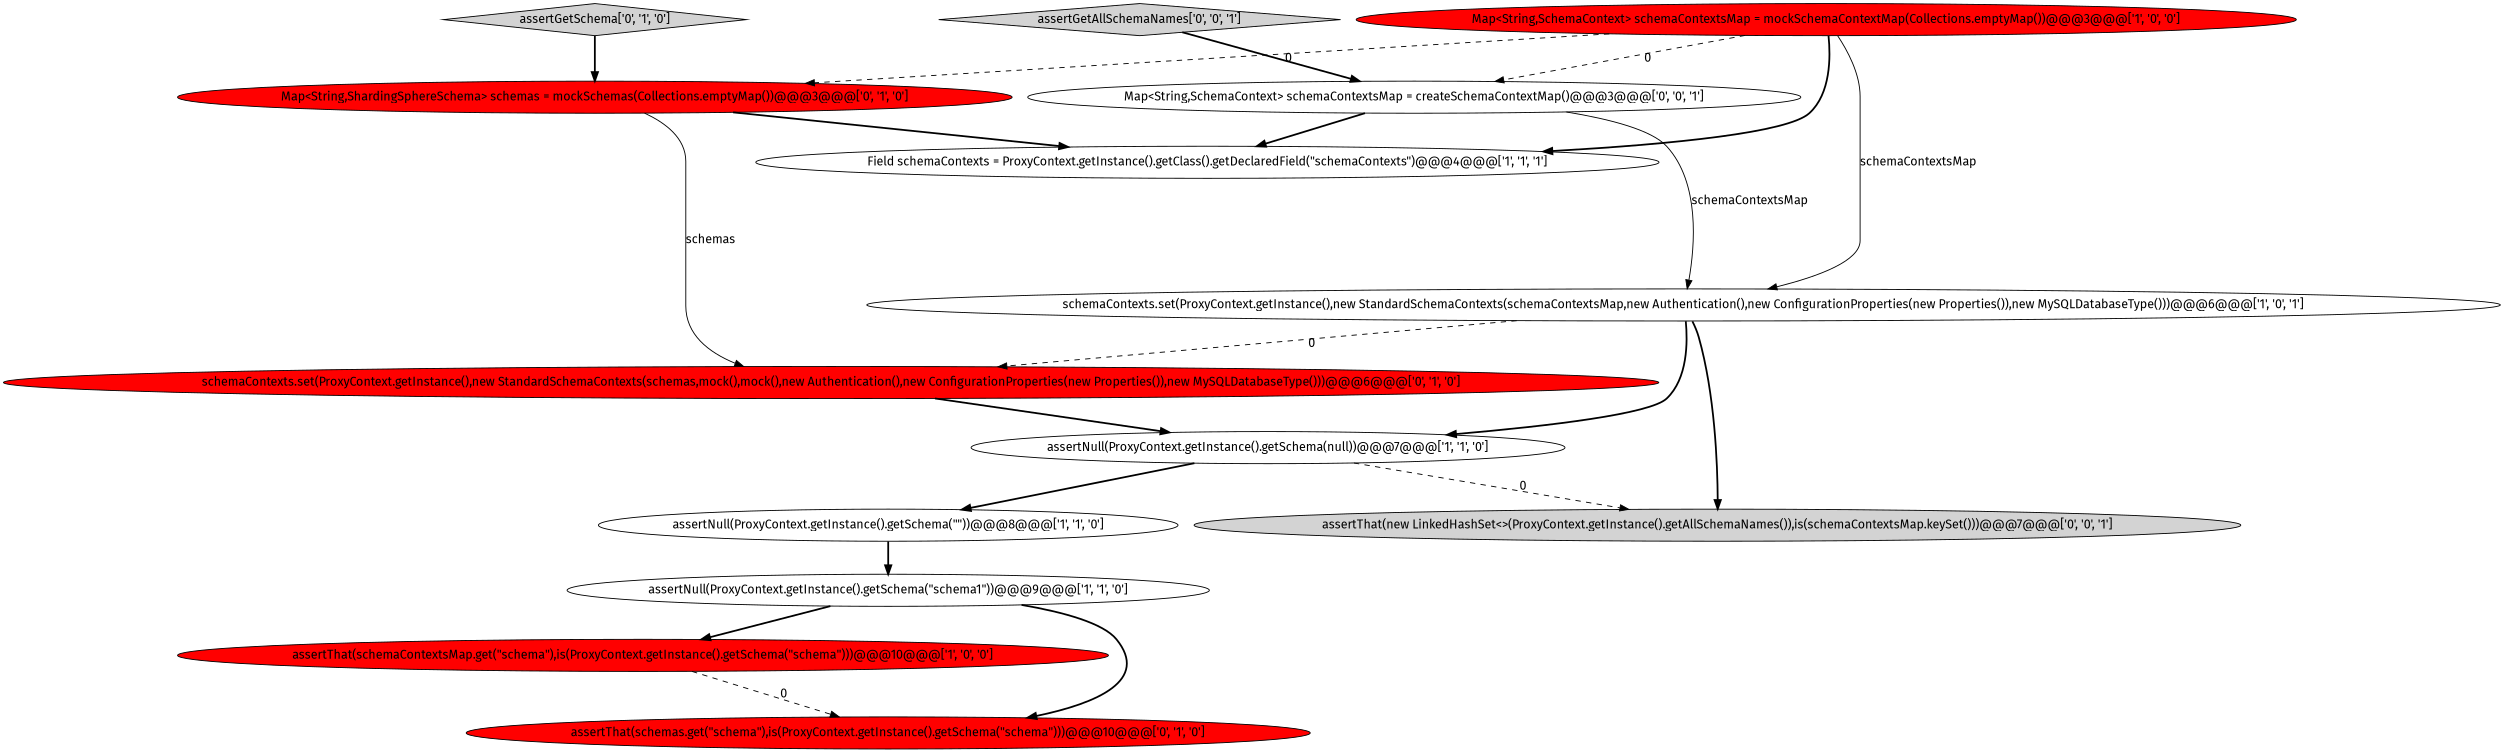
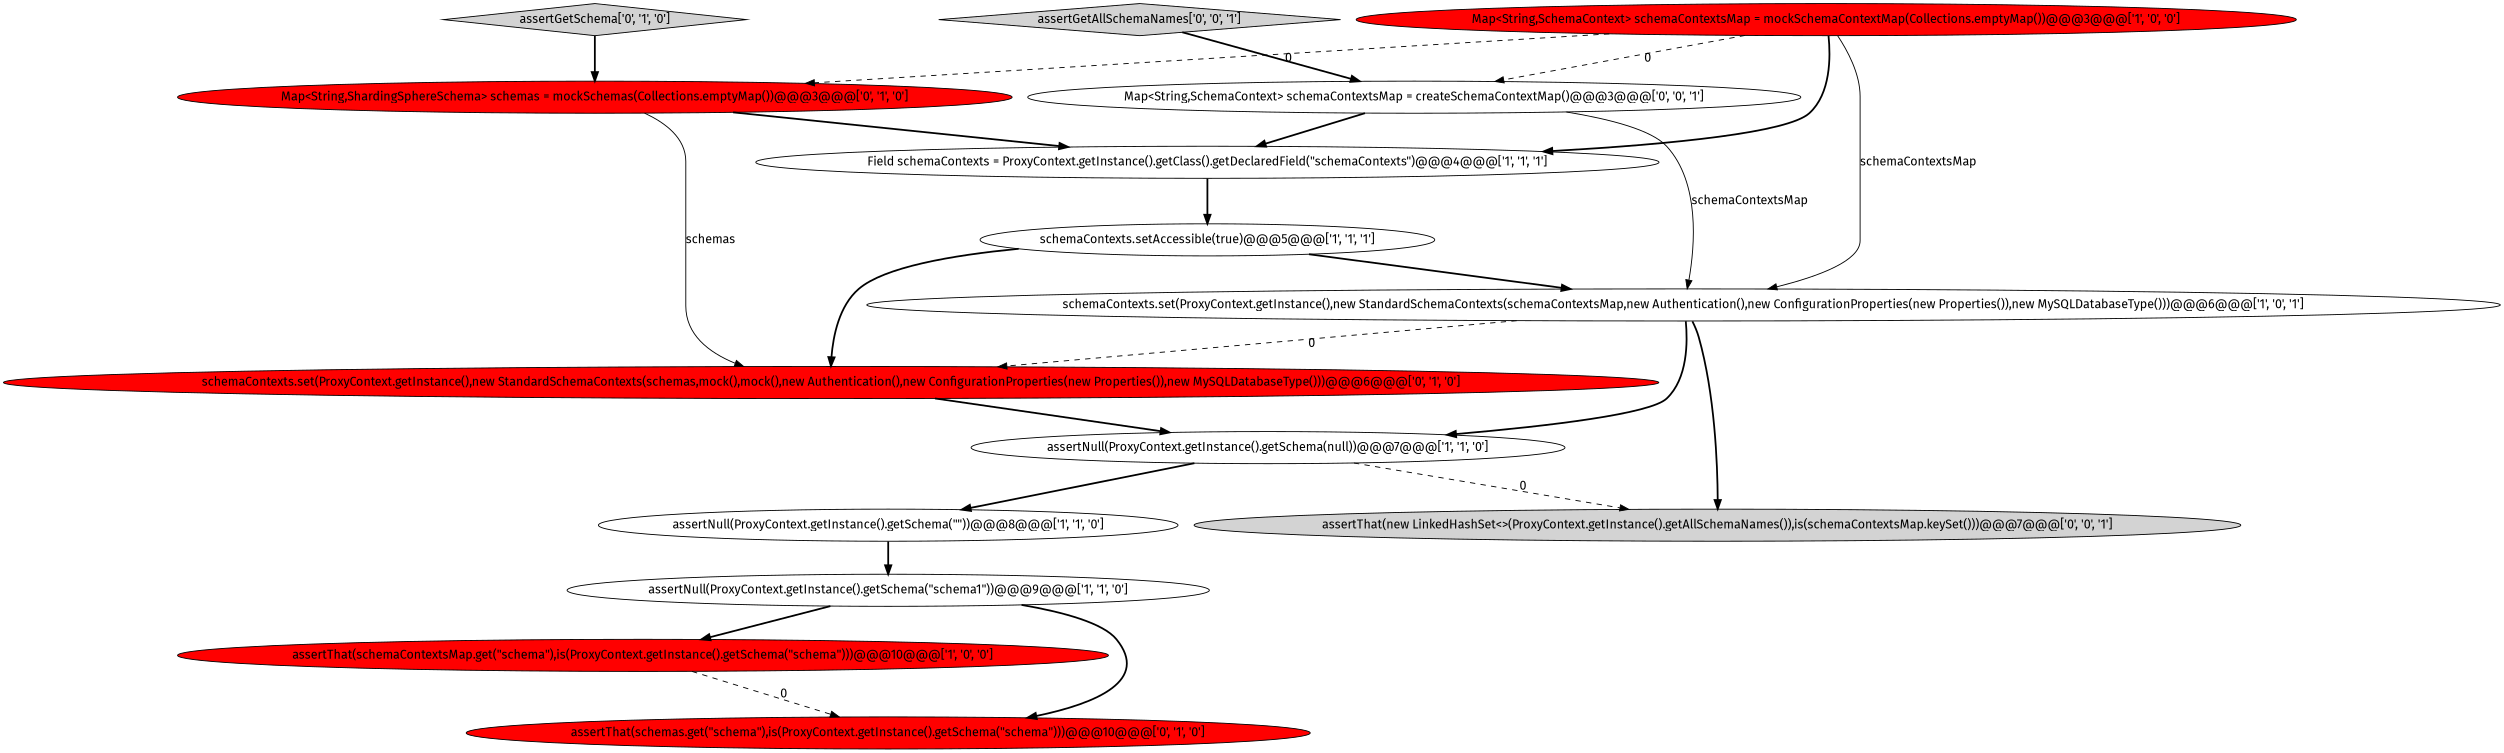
node "schemaContexts.setAccessible(true)@@@5@@@['1', '1', '1']": added
